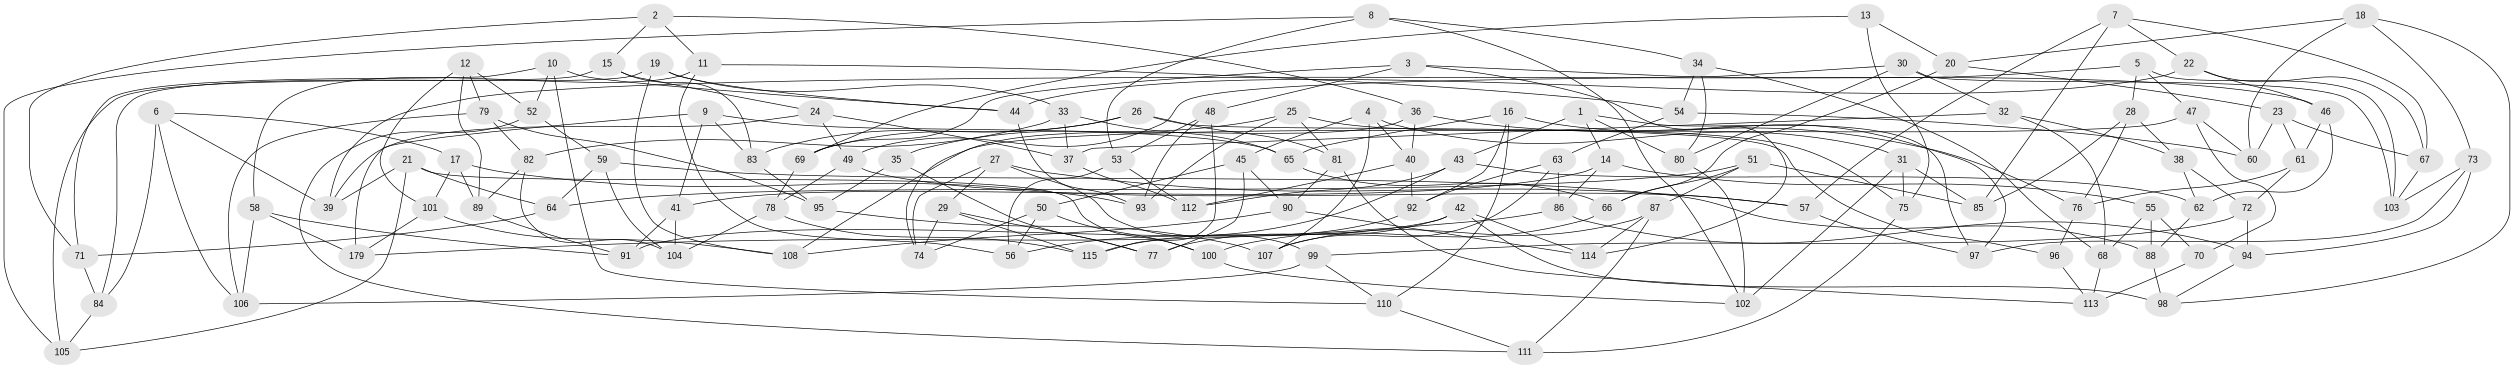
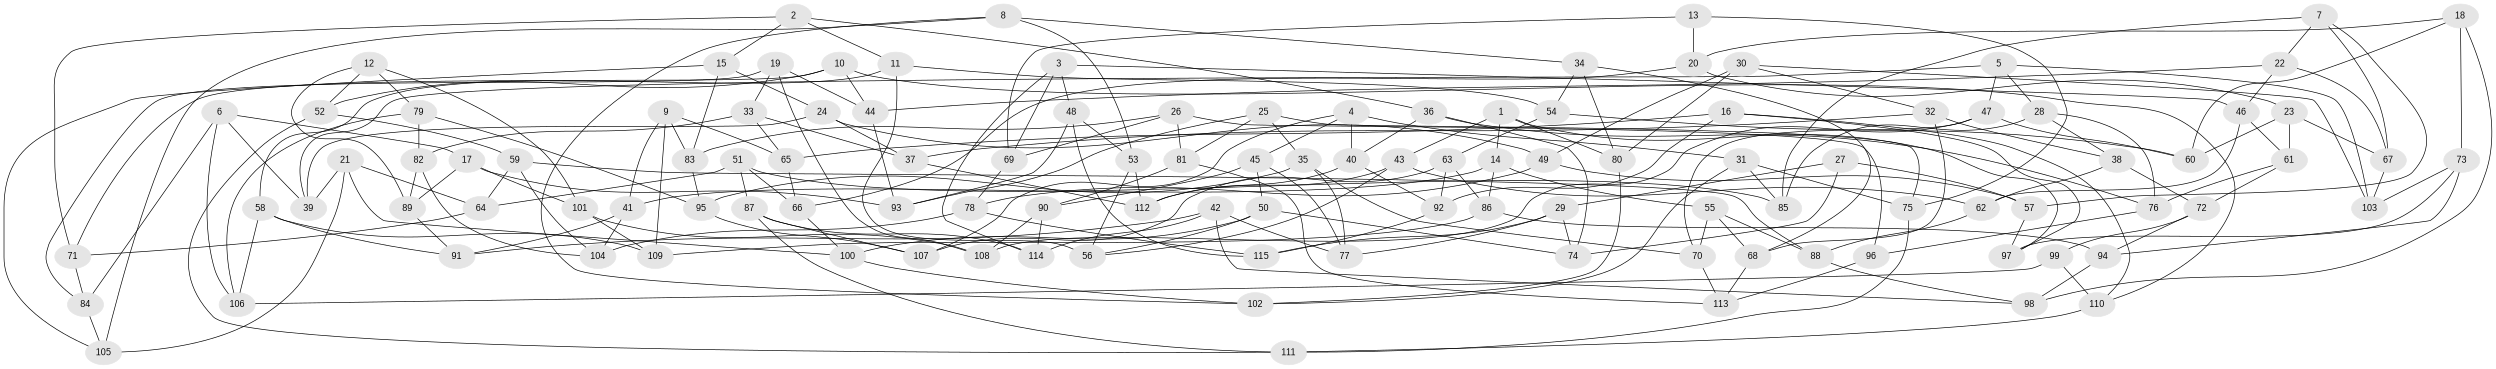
edge "27" -- "99": removed
edge "35" -- "70": added
node "179": label "179" -> "109"
